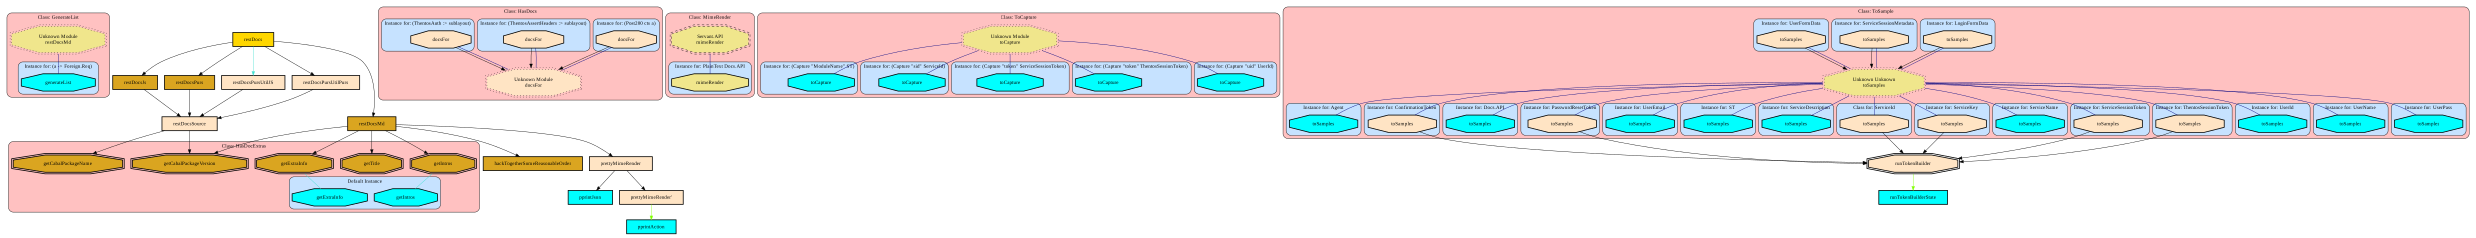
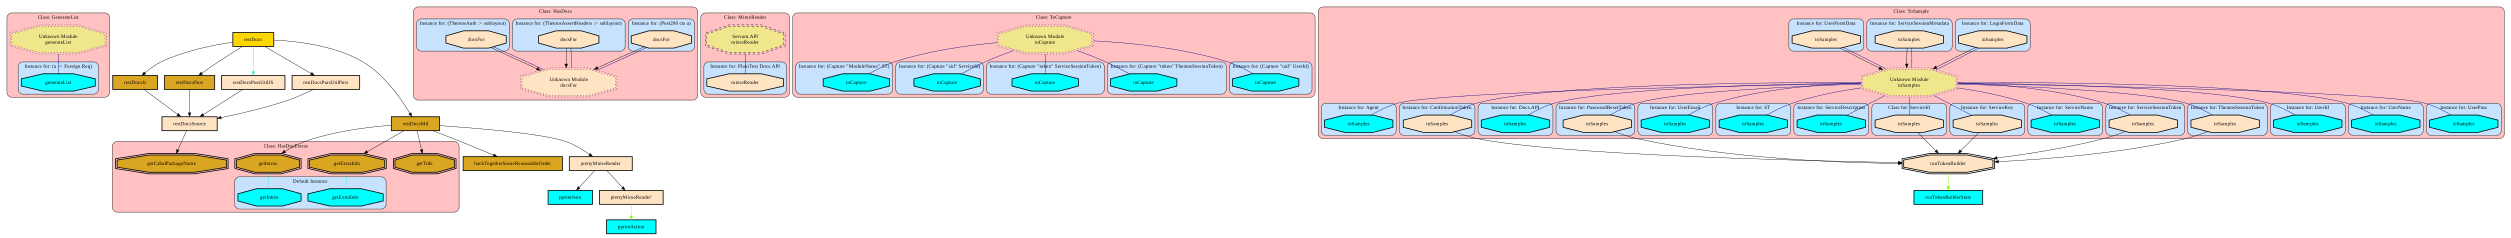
node "Unknown Module restDocsMd": label "Unknown Module restDocsMd" -> "Unknown Module generateList"
node "mimeRender": fillcolor khaki -> bisque
node "Unknown Unknown toSamples": label "Unknown Unknown toSamples" -> "Unknown Module toSamples"
node "getCabalPackageVersion": removed
